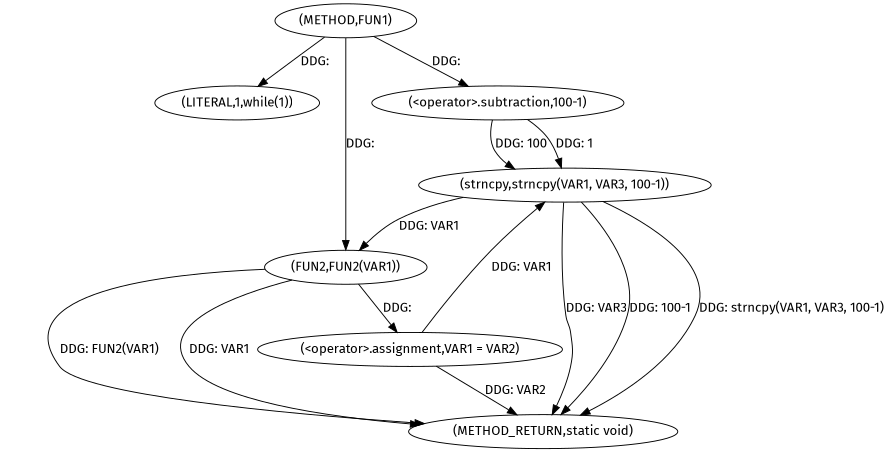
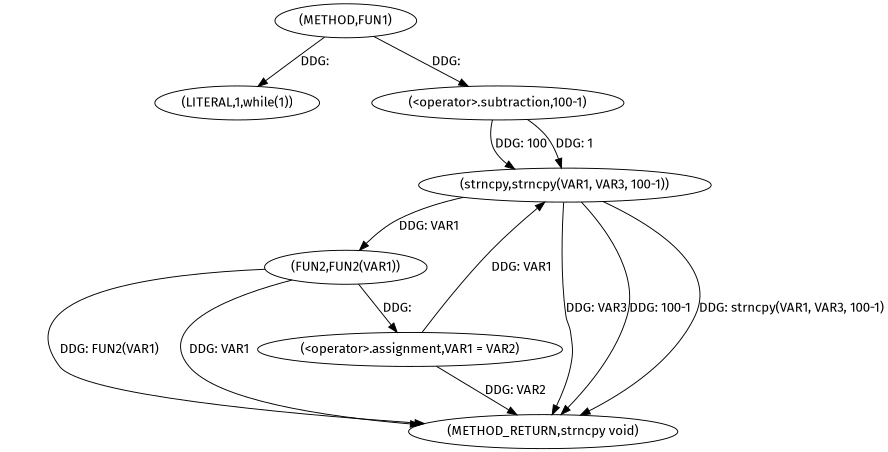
edge "(METHOD,FUN1)" -> "(FUN2,FUN2(VAR1))": removed, label "DDG:"
node "(METHOD_RETURN,static void)": label "(METHOD_RETURN,static void)" -> "(METHOD_RETURN,strncpy void)"
